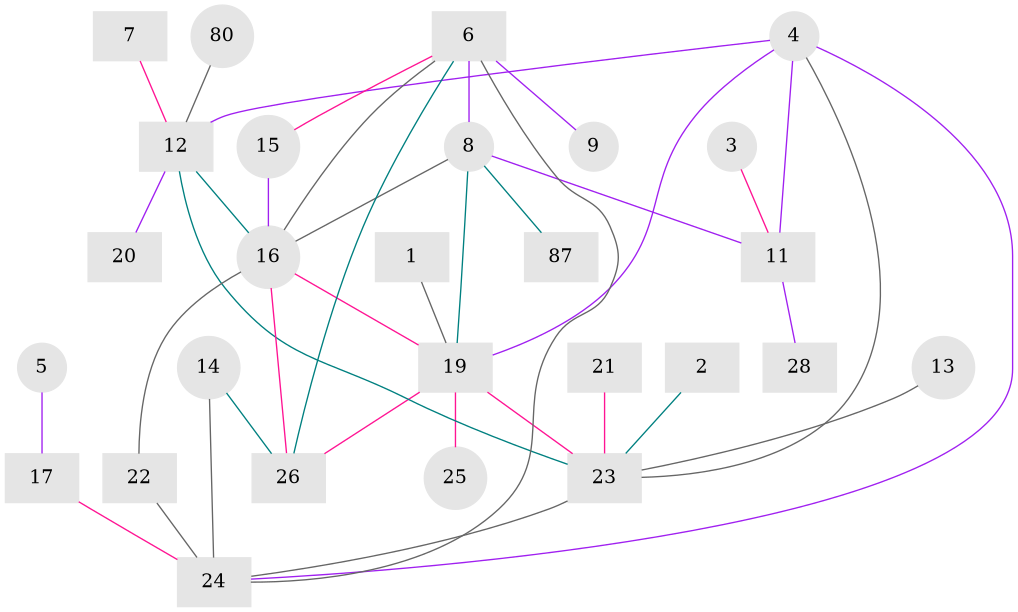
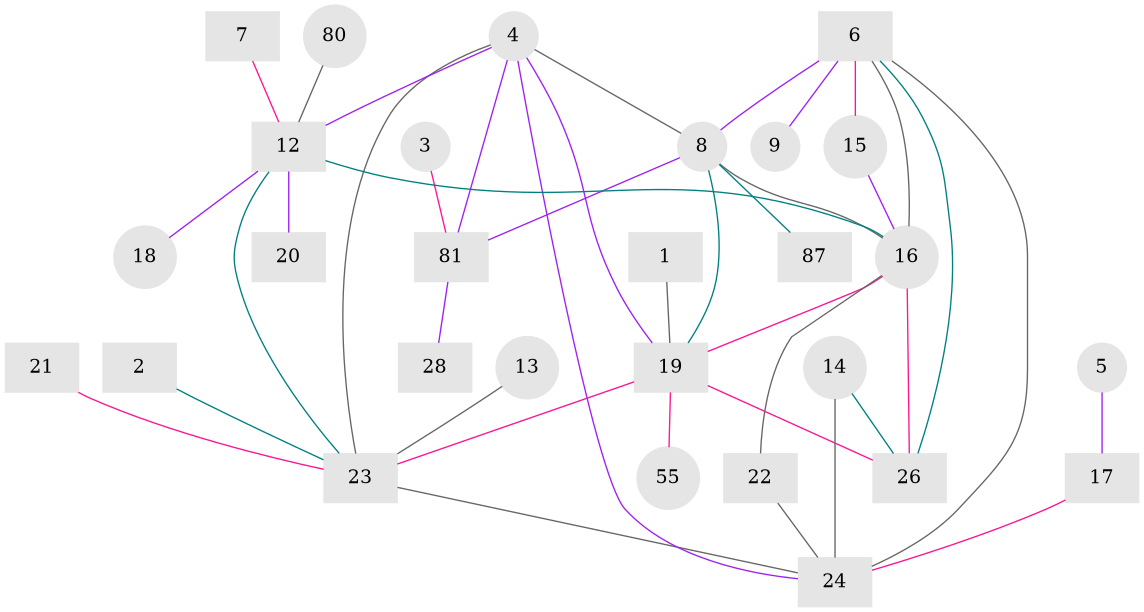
edge "4" -- "8": added
node "18": added
node "11": label "11" -> "81"
node "25": label "25" -> "55"
